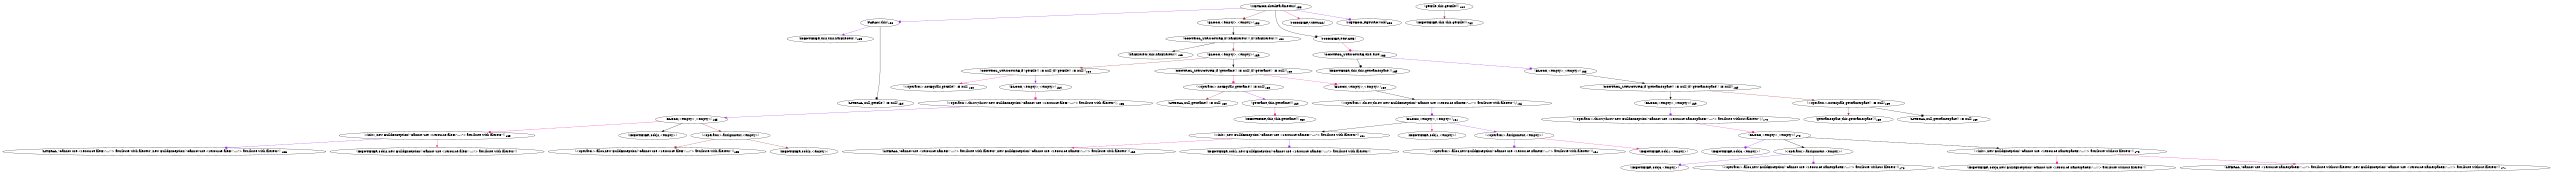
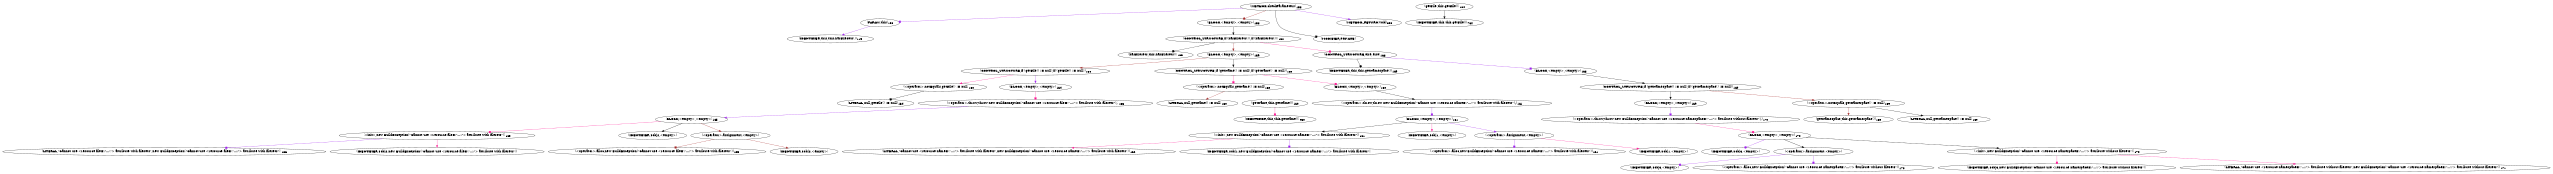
edge "(getFile,this.getFile())" -> "(IDENTIFIER,this,this.getFile())": color brown -> black
edge "(METHOD,checkParameters)" -> "(METHOD_RETURN,void)": arrowhead box -> normal
node "(MODIFIER,VIRTUAL)": removed
node "(IDENTIFIER,this,this.hasFilesets())": text "159" -> "119"
edge "(MODIFIER,PRIVATE)" -> "(CONTROL_STRUCTURE,else,else)": now "(CONTROL_STRUCTURE,if (hasFilesets()),if (hasFilesets()))" -> "(CONTROL_STRUCTURE,else,else)"
edge "(CONTROL_STRUCTURE,if (hasFilesets()),if (hasFilesets()))" -> "(hasFilesets,this.hasFilesets())": arrowhead normal -> box
edge "(PARAM,this)" -> "(LITERAL,null,getFile() != null)": now "(<operator>.notEquals,getFile() != null)" -> "(LITERAL,null,getFile() != null)"
edge "(<operator>.notEquals,getName() != null)" -> "(getName,this.getName())": removed
edge "(<operator>.notEquals,getNamespace() != null)" -> "(LITERAL,null,getNamespace() != null)": arrowhead box -> normal
